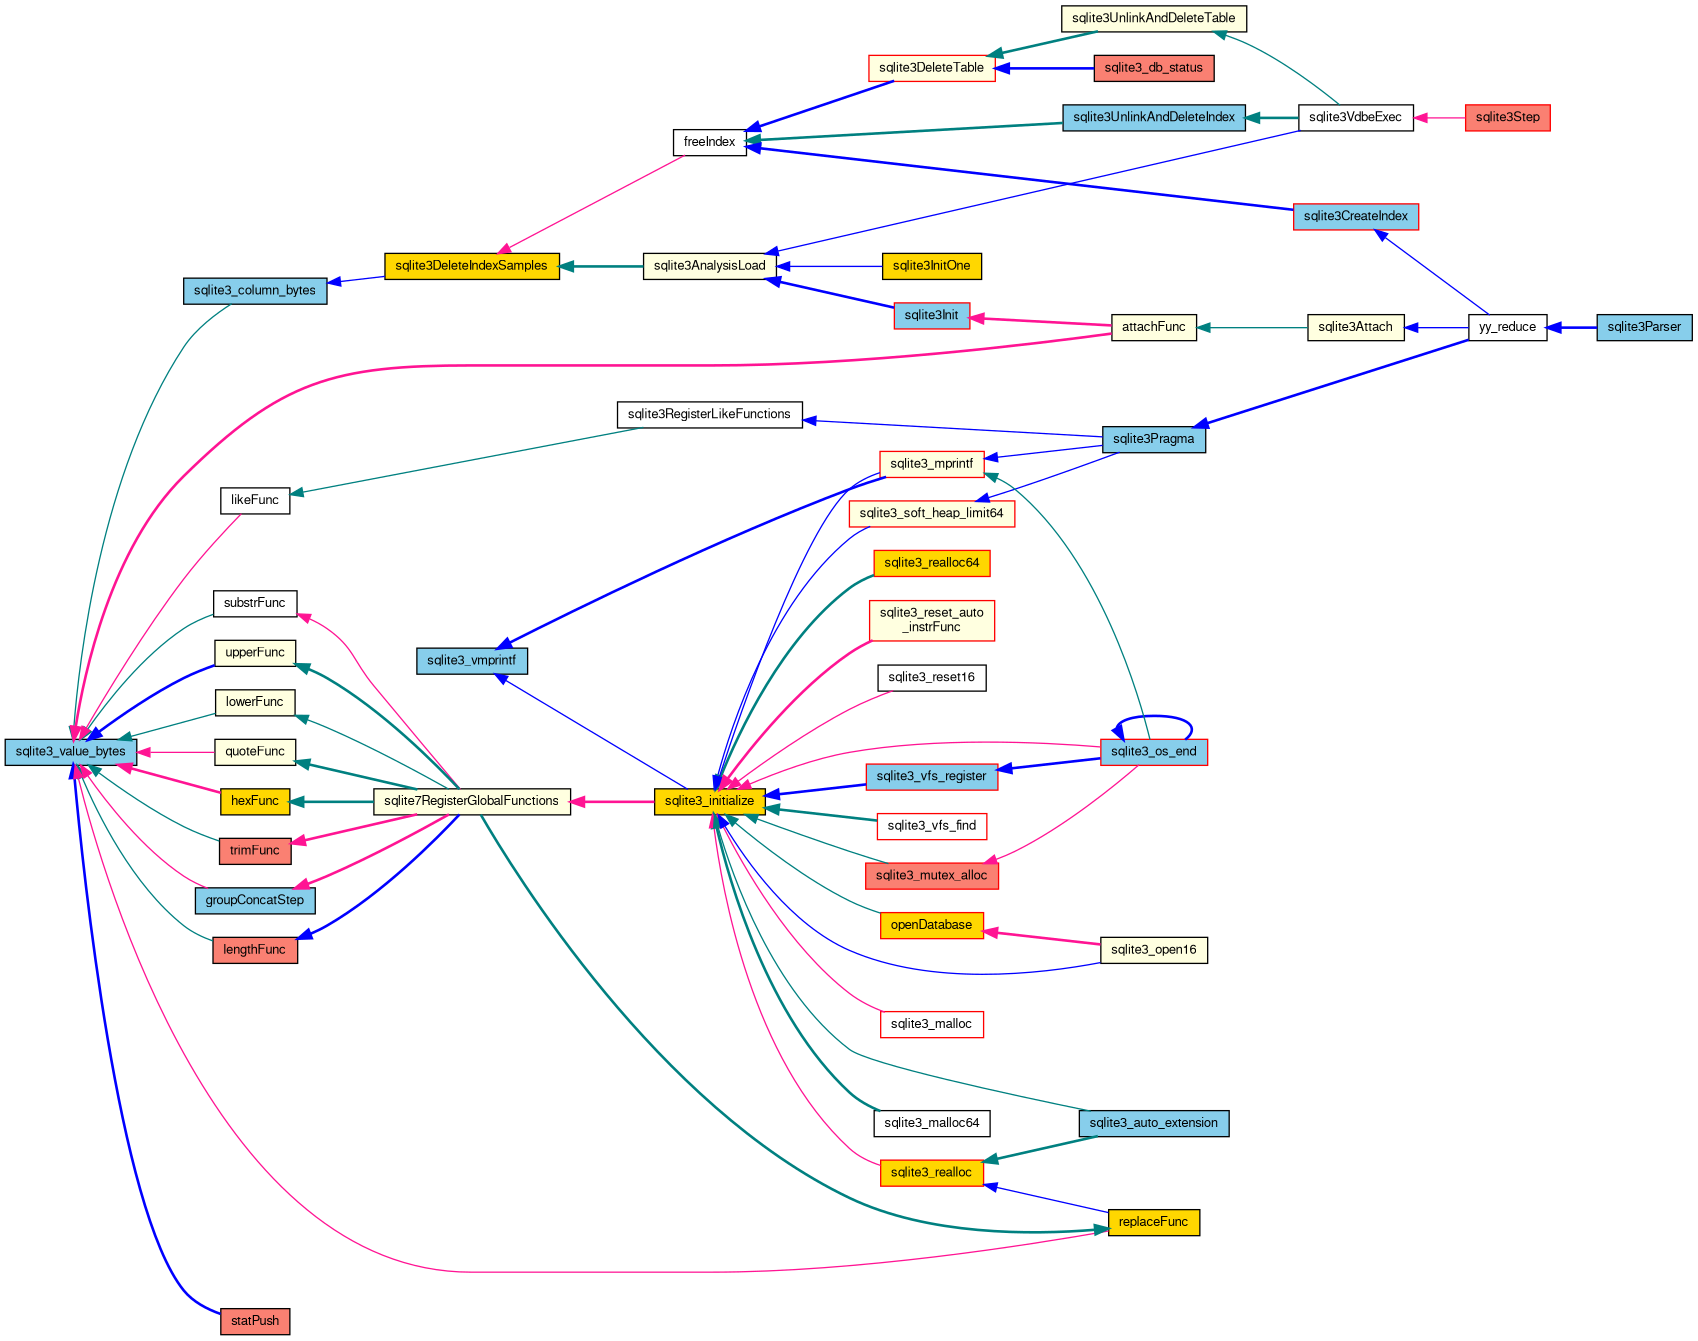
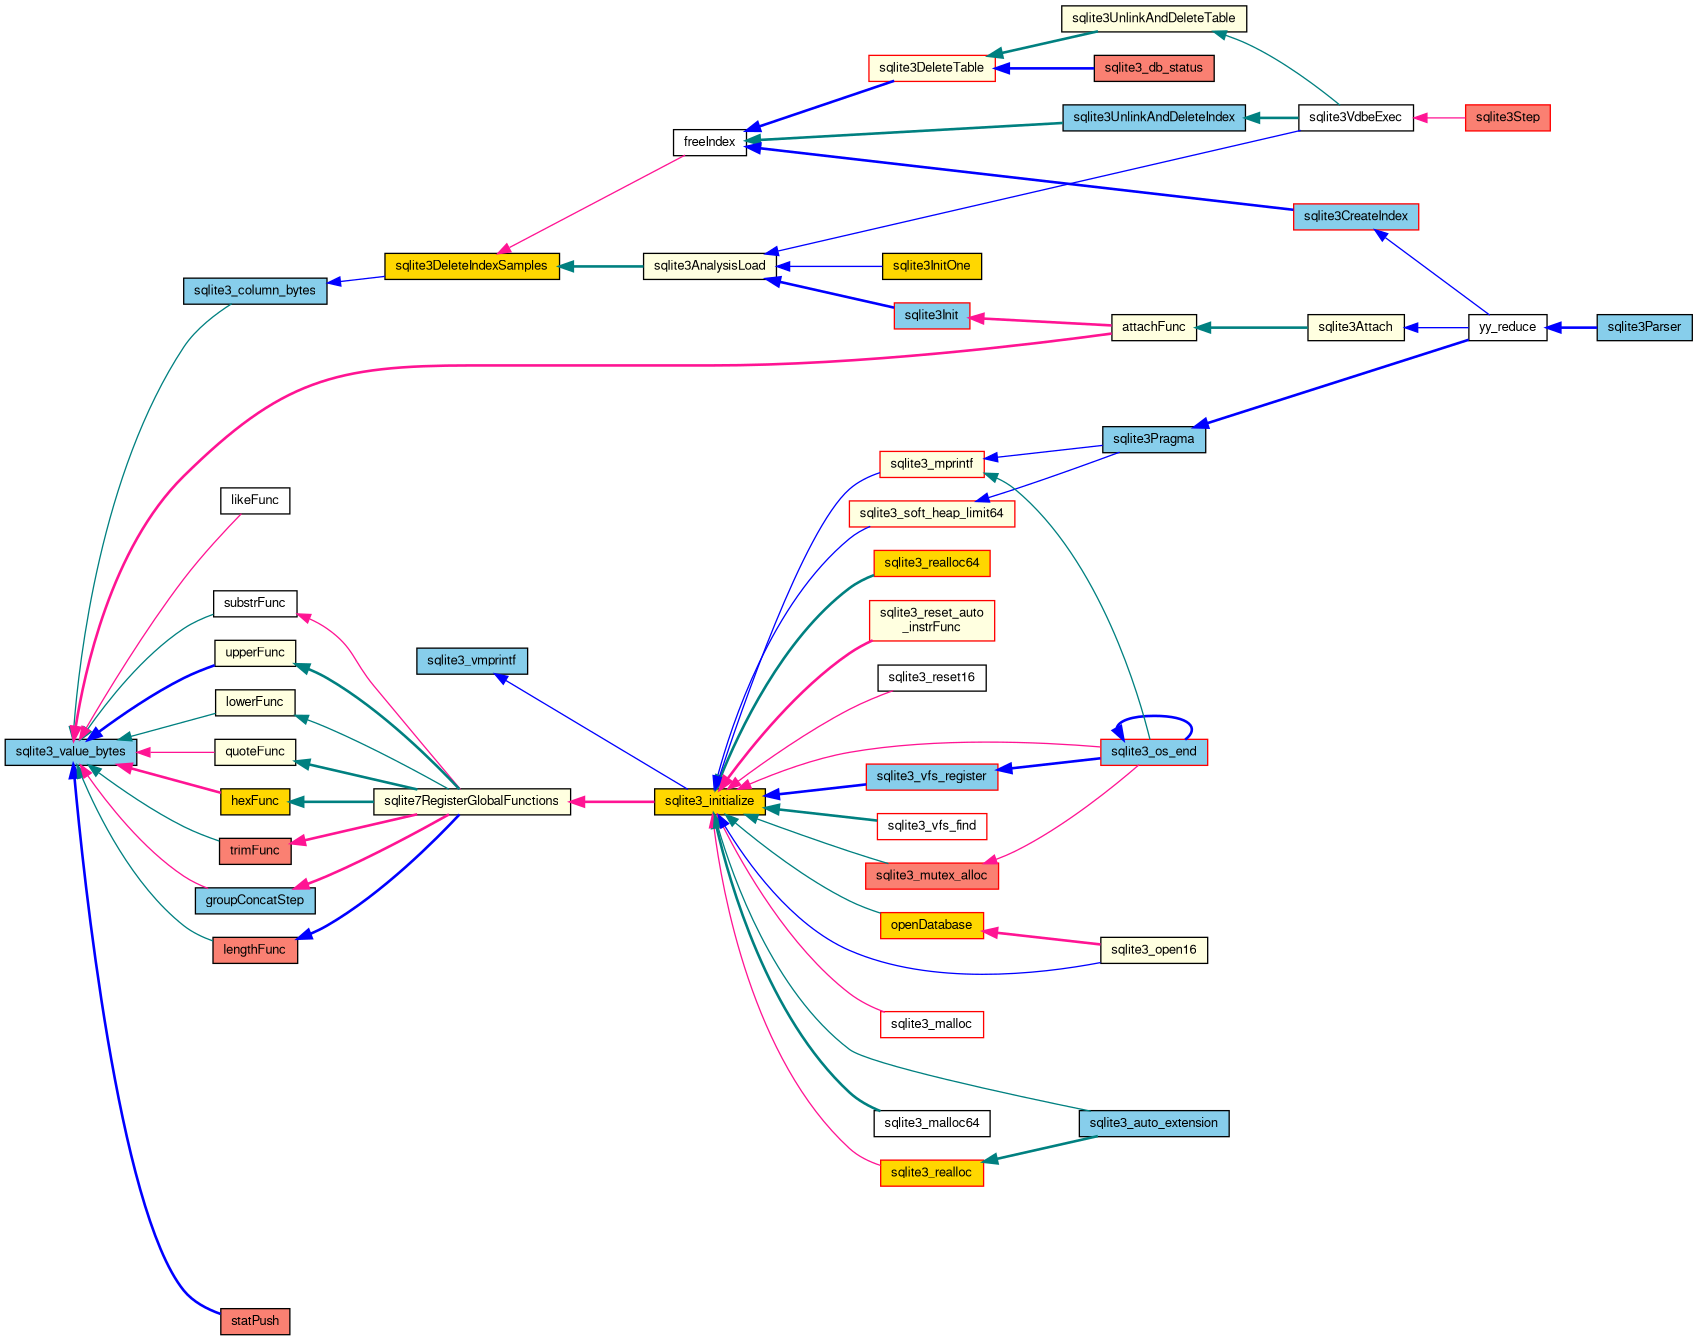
edge "sqlite3Attach" -> "attachFunc": style solid -> bold
node "sqlite3RegisterLikeFunctions": removed
edge "sqlite3_mprintf" -> "sqlite3_vmprintf": removed
node "replaceFunc": removed
